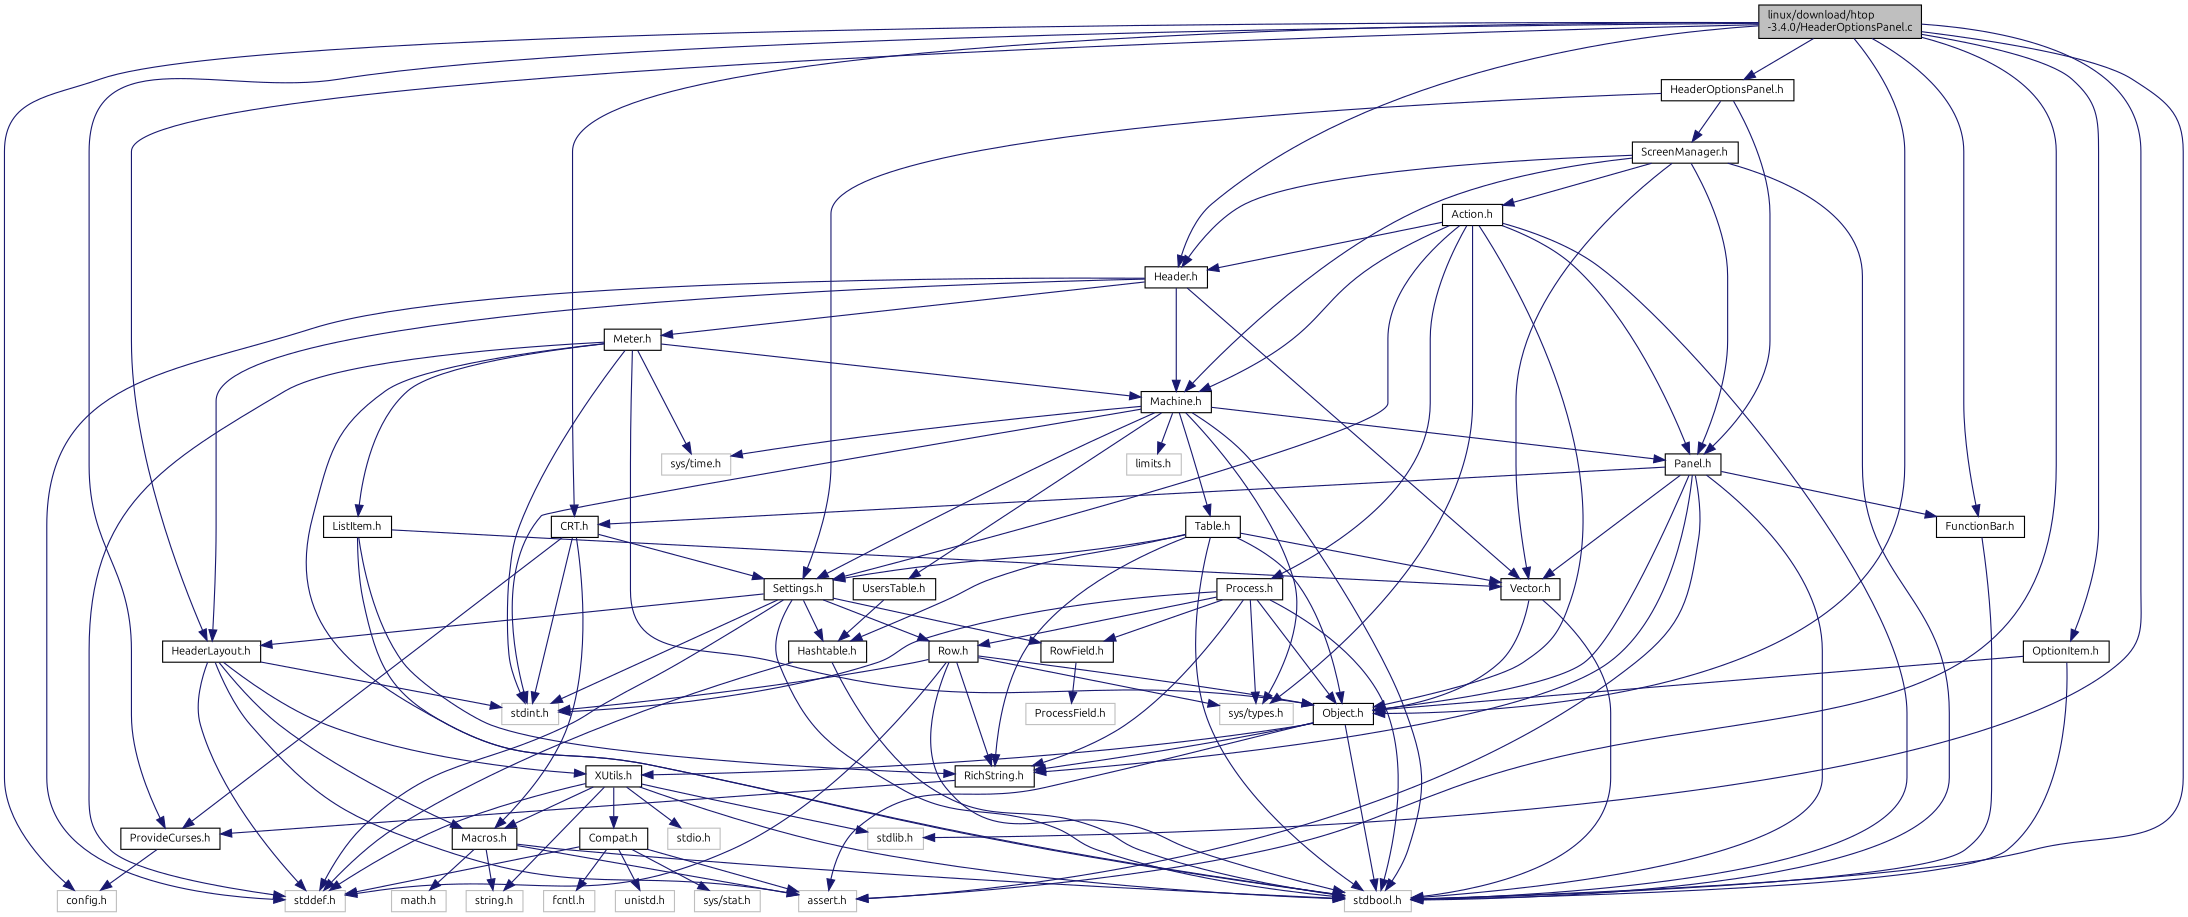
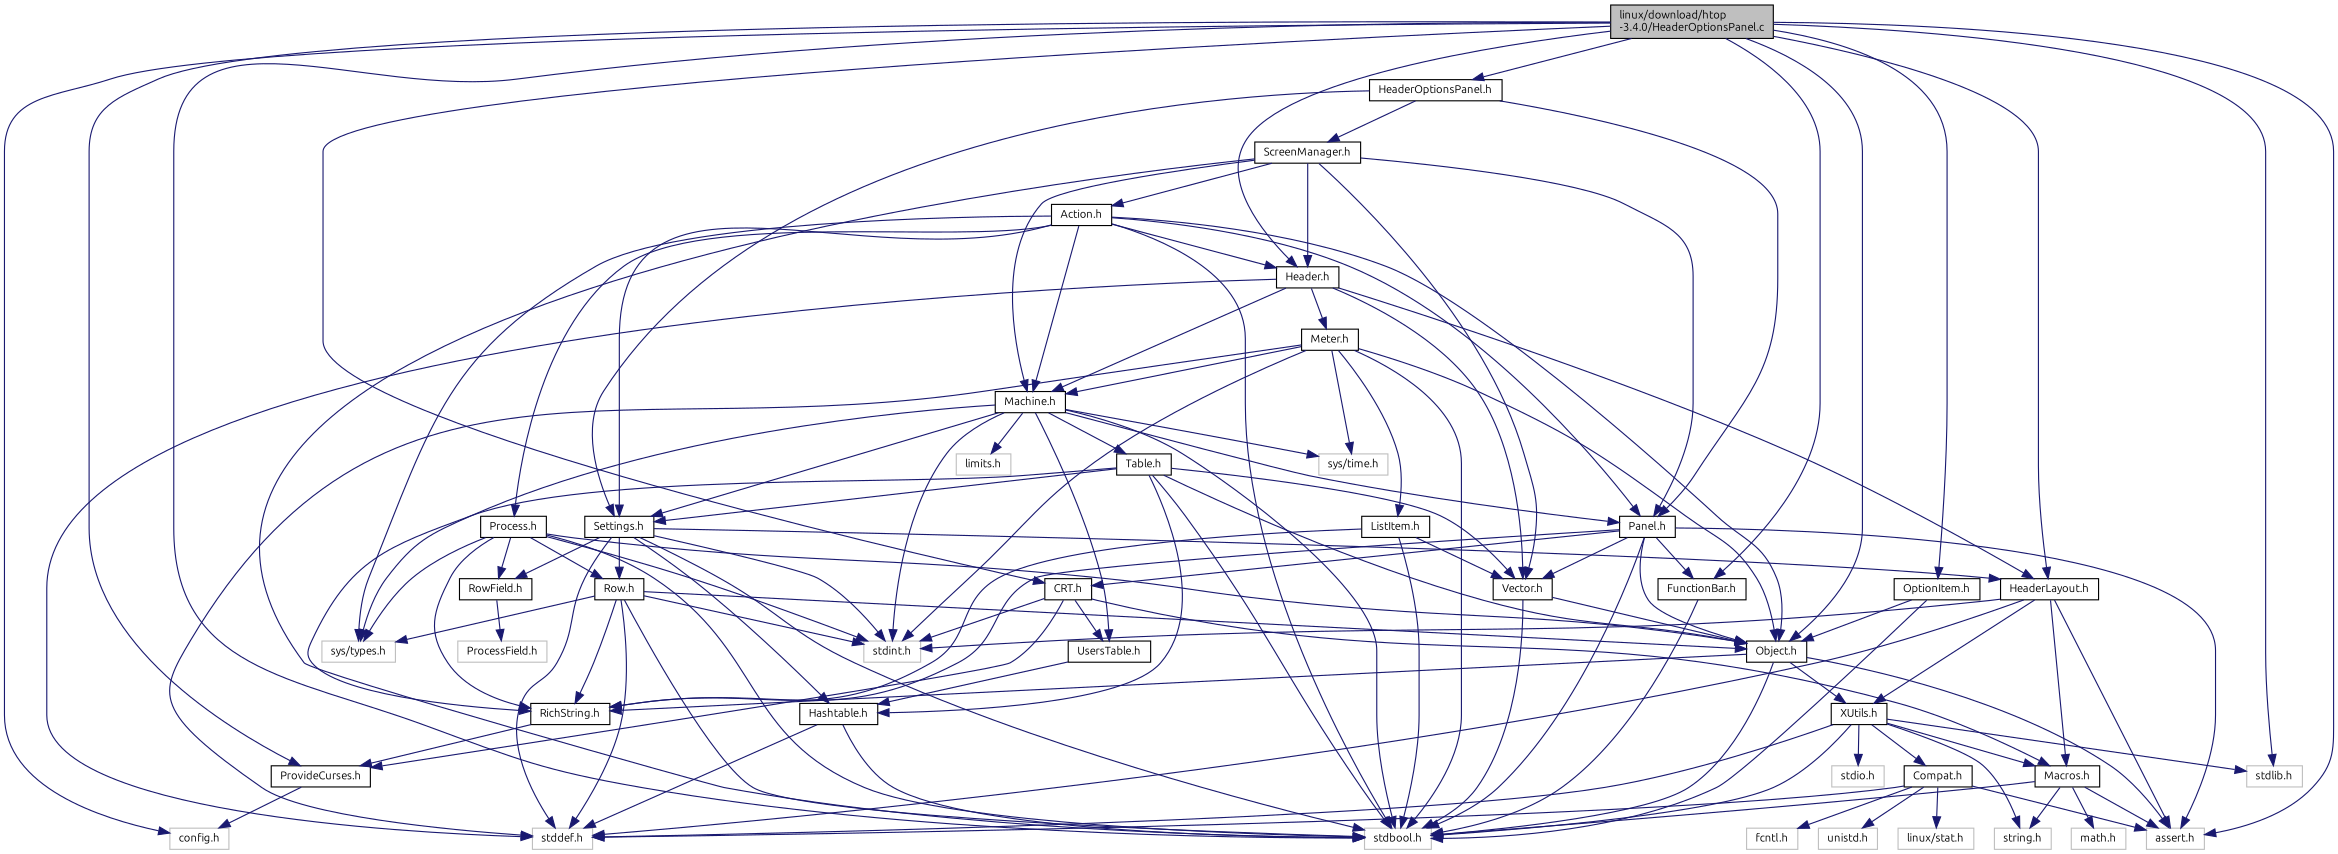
edge "CRT.h" -> "Settings.h": now "CRT.h" -> "UsersTable.h"
node "sys/stat.h": label "sys/stat.h" -> "linux/stat.h"
